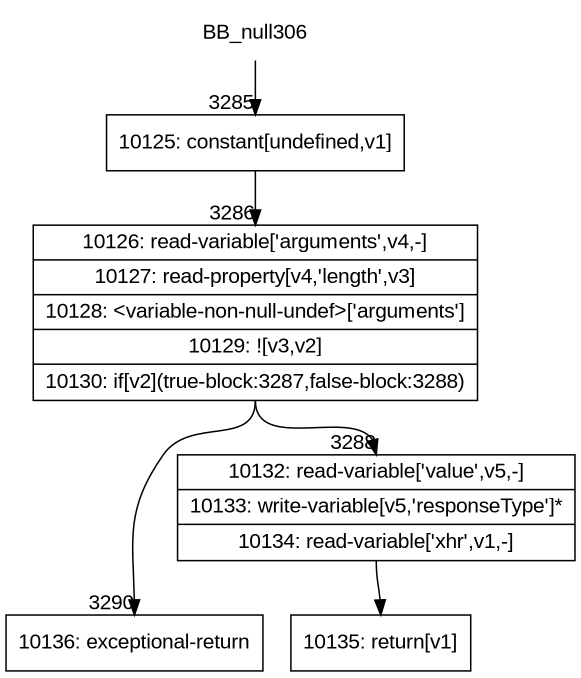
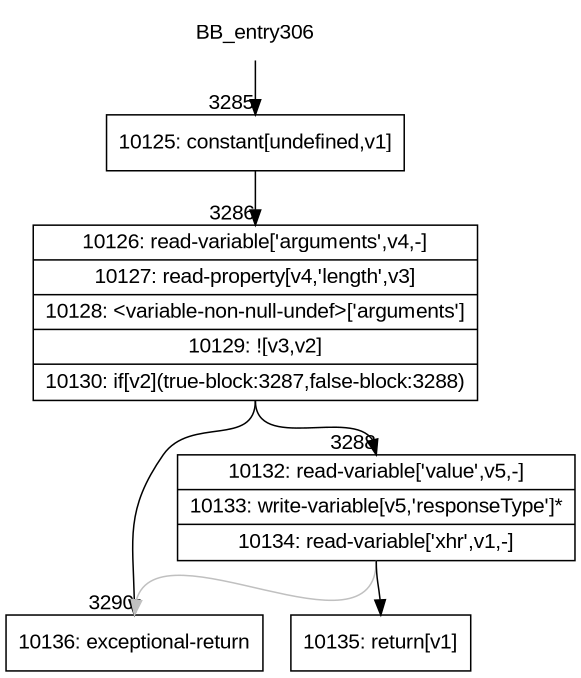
node "BB_null306": label "BB_null306" -> "BB_entry306"
edge "10132: read-variable['value',v5,-]" -> "10136: exceptional-return": added
